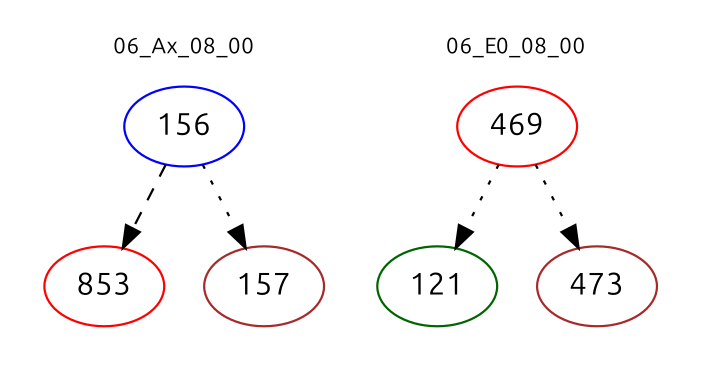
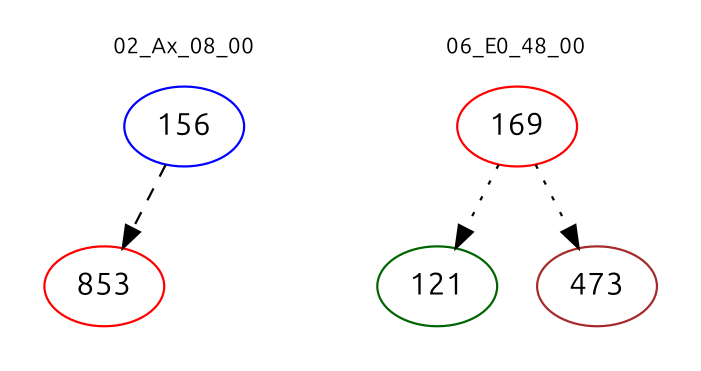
cluster "06_Ax_08_00": label "06_Ax_08_00" -> "02_Ax_08_00"
cluster "06_E0_08_00": label "06_E0_08_00" -> "06_E0_48_00"
node "469": label "469" -> "169"
node "157": removed
